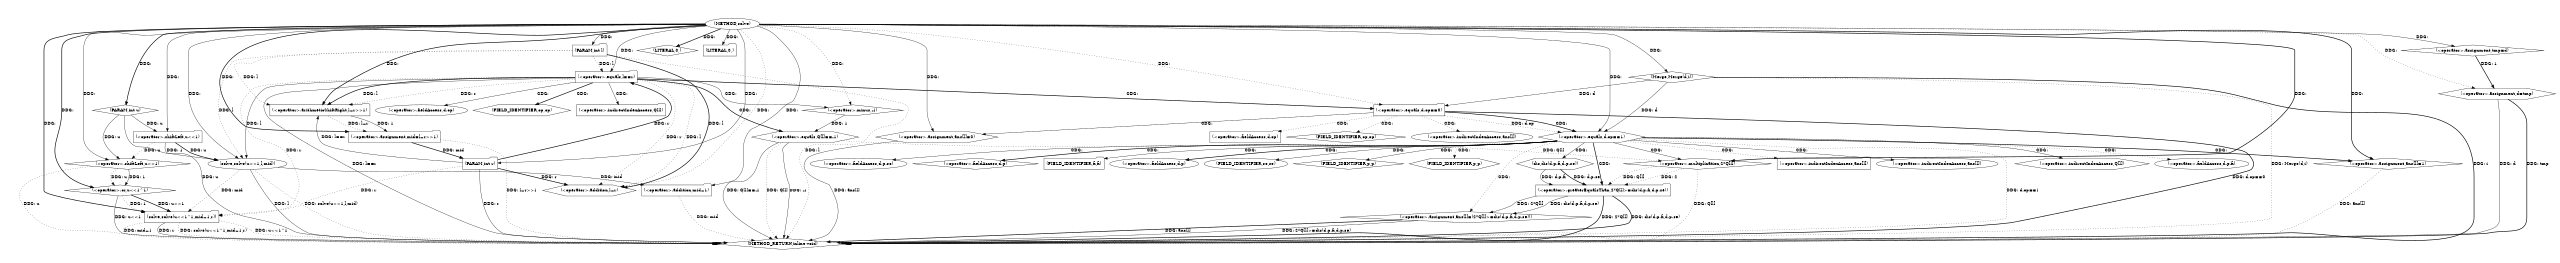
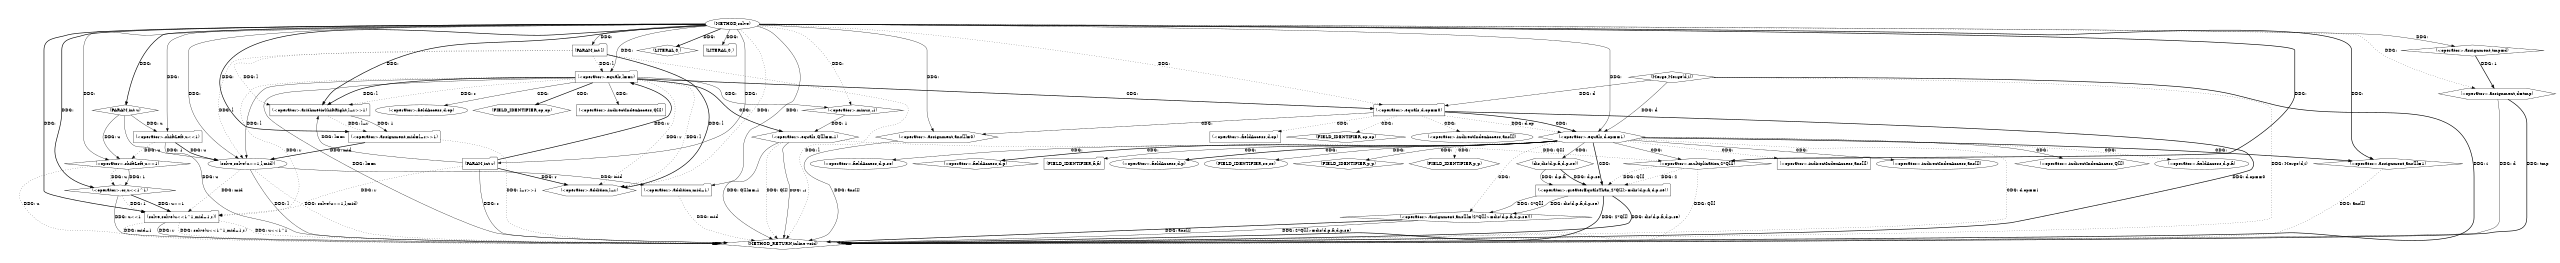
edge "(METHOD,solve)" -> "(Merge,Merge(d,i))": removed, label "DDG:"
edge "(<operator>.assignment,mid=l+r>>1)" -> "(PARAM,int r)": now "(<operator>.assignment,mid=l+r>>1)" -> "(solve,solve(u<<1,l,mid))"
edge "(<operator>.equals,d.op==1)" -> "(METHOD_RETURN,inline void)": label "DDG: d.op==1" -> "CDG: d.op==1"
